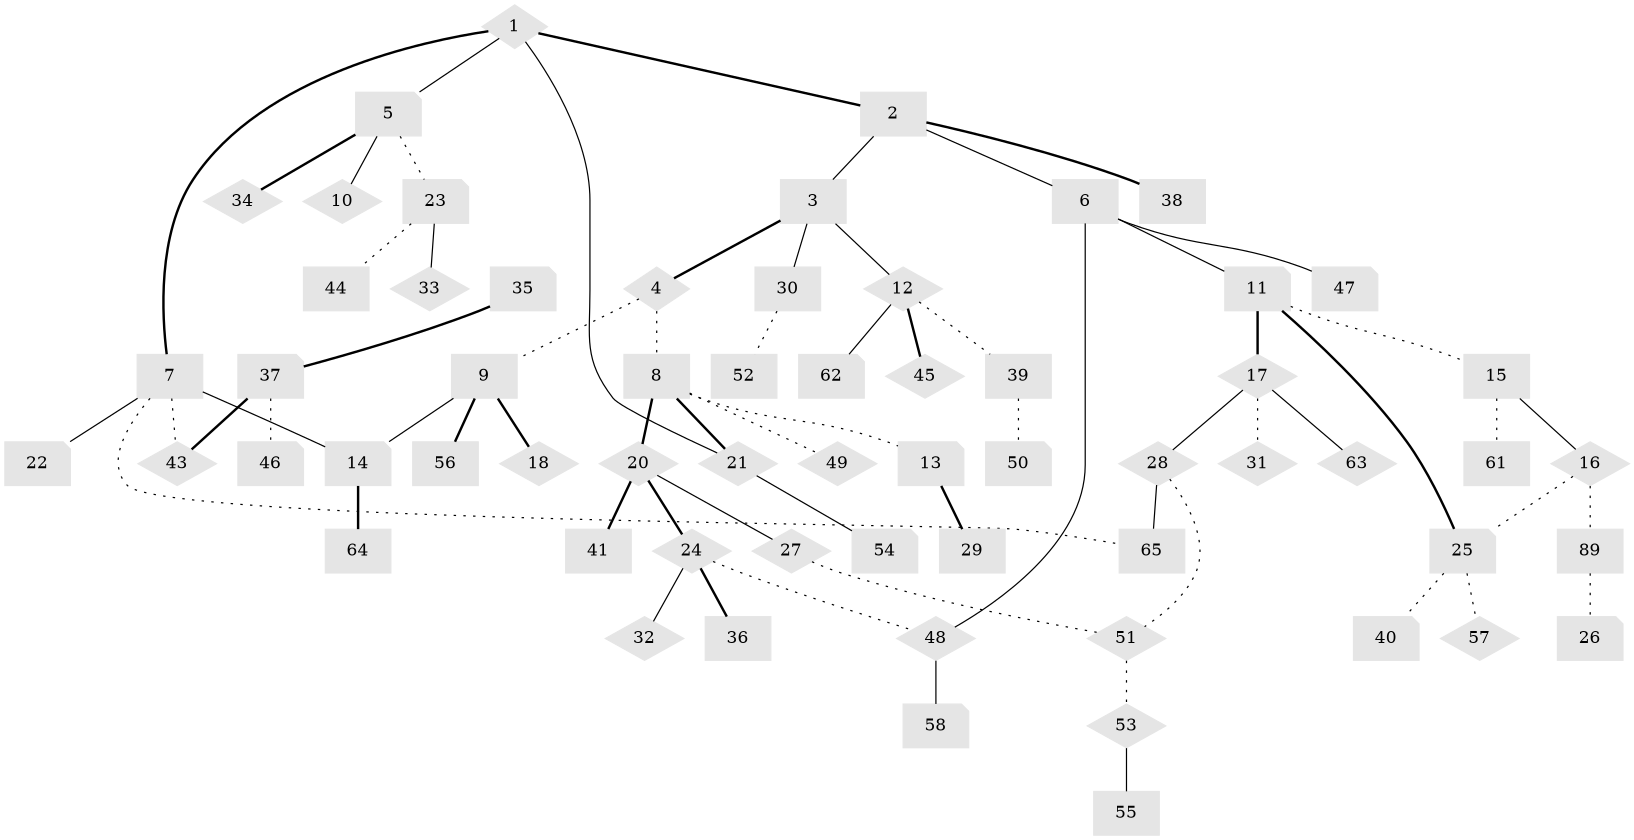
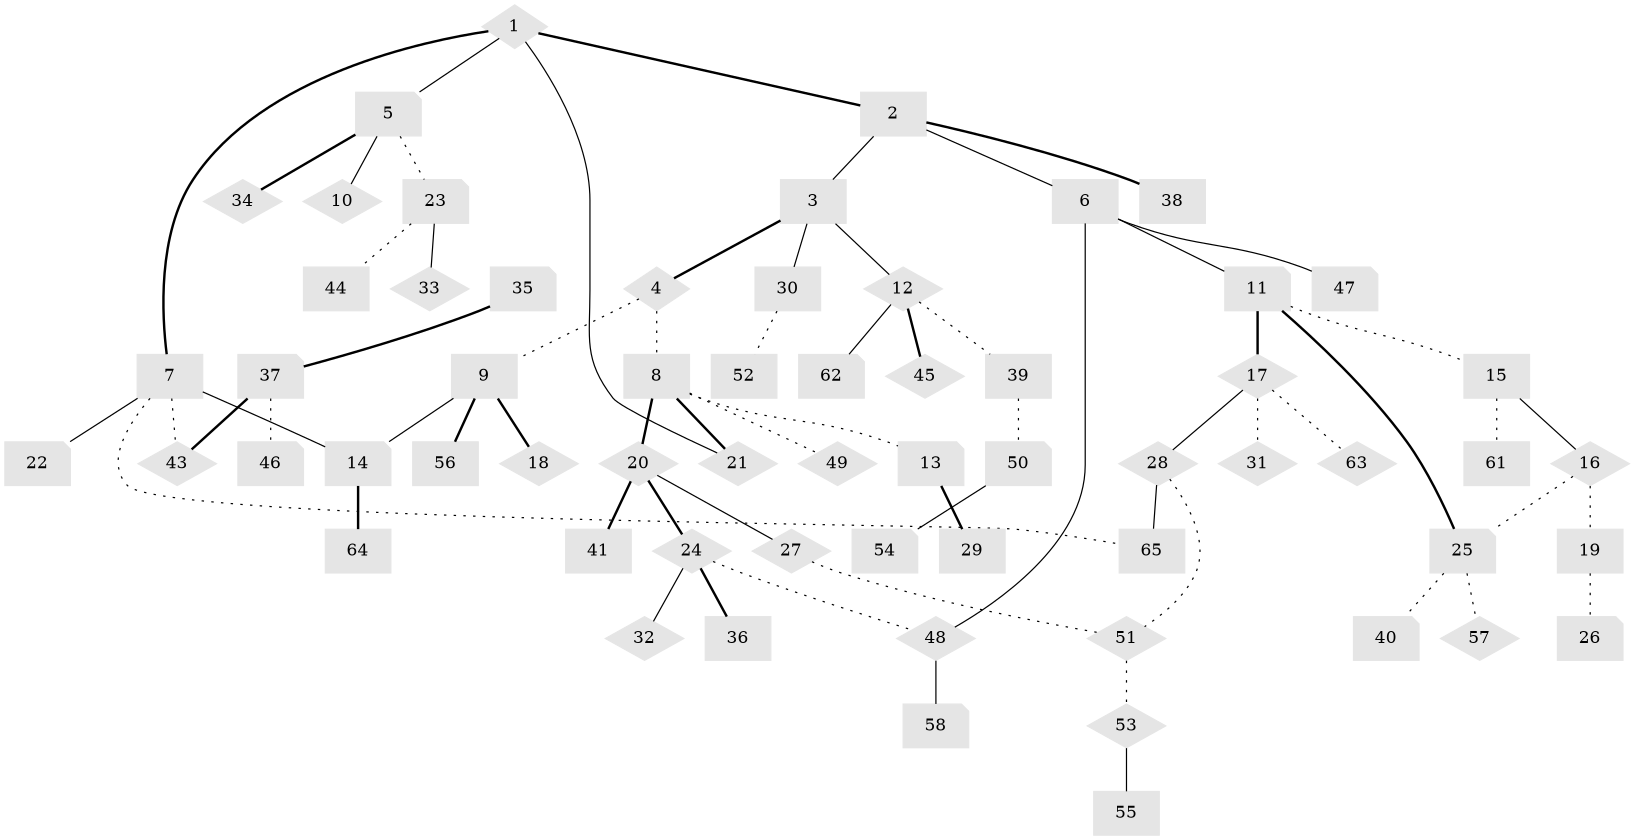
edge "17" -- "63": style solid -> dotted
edge "21" -- "54": now "50" -- "54"
node "89": label "89" -> "19"
